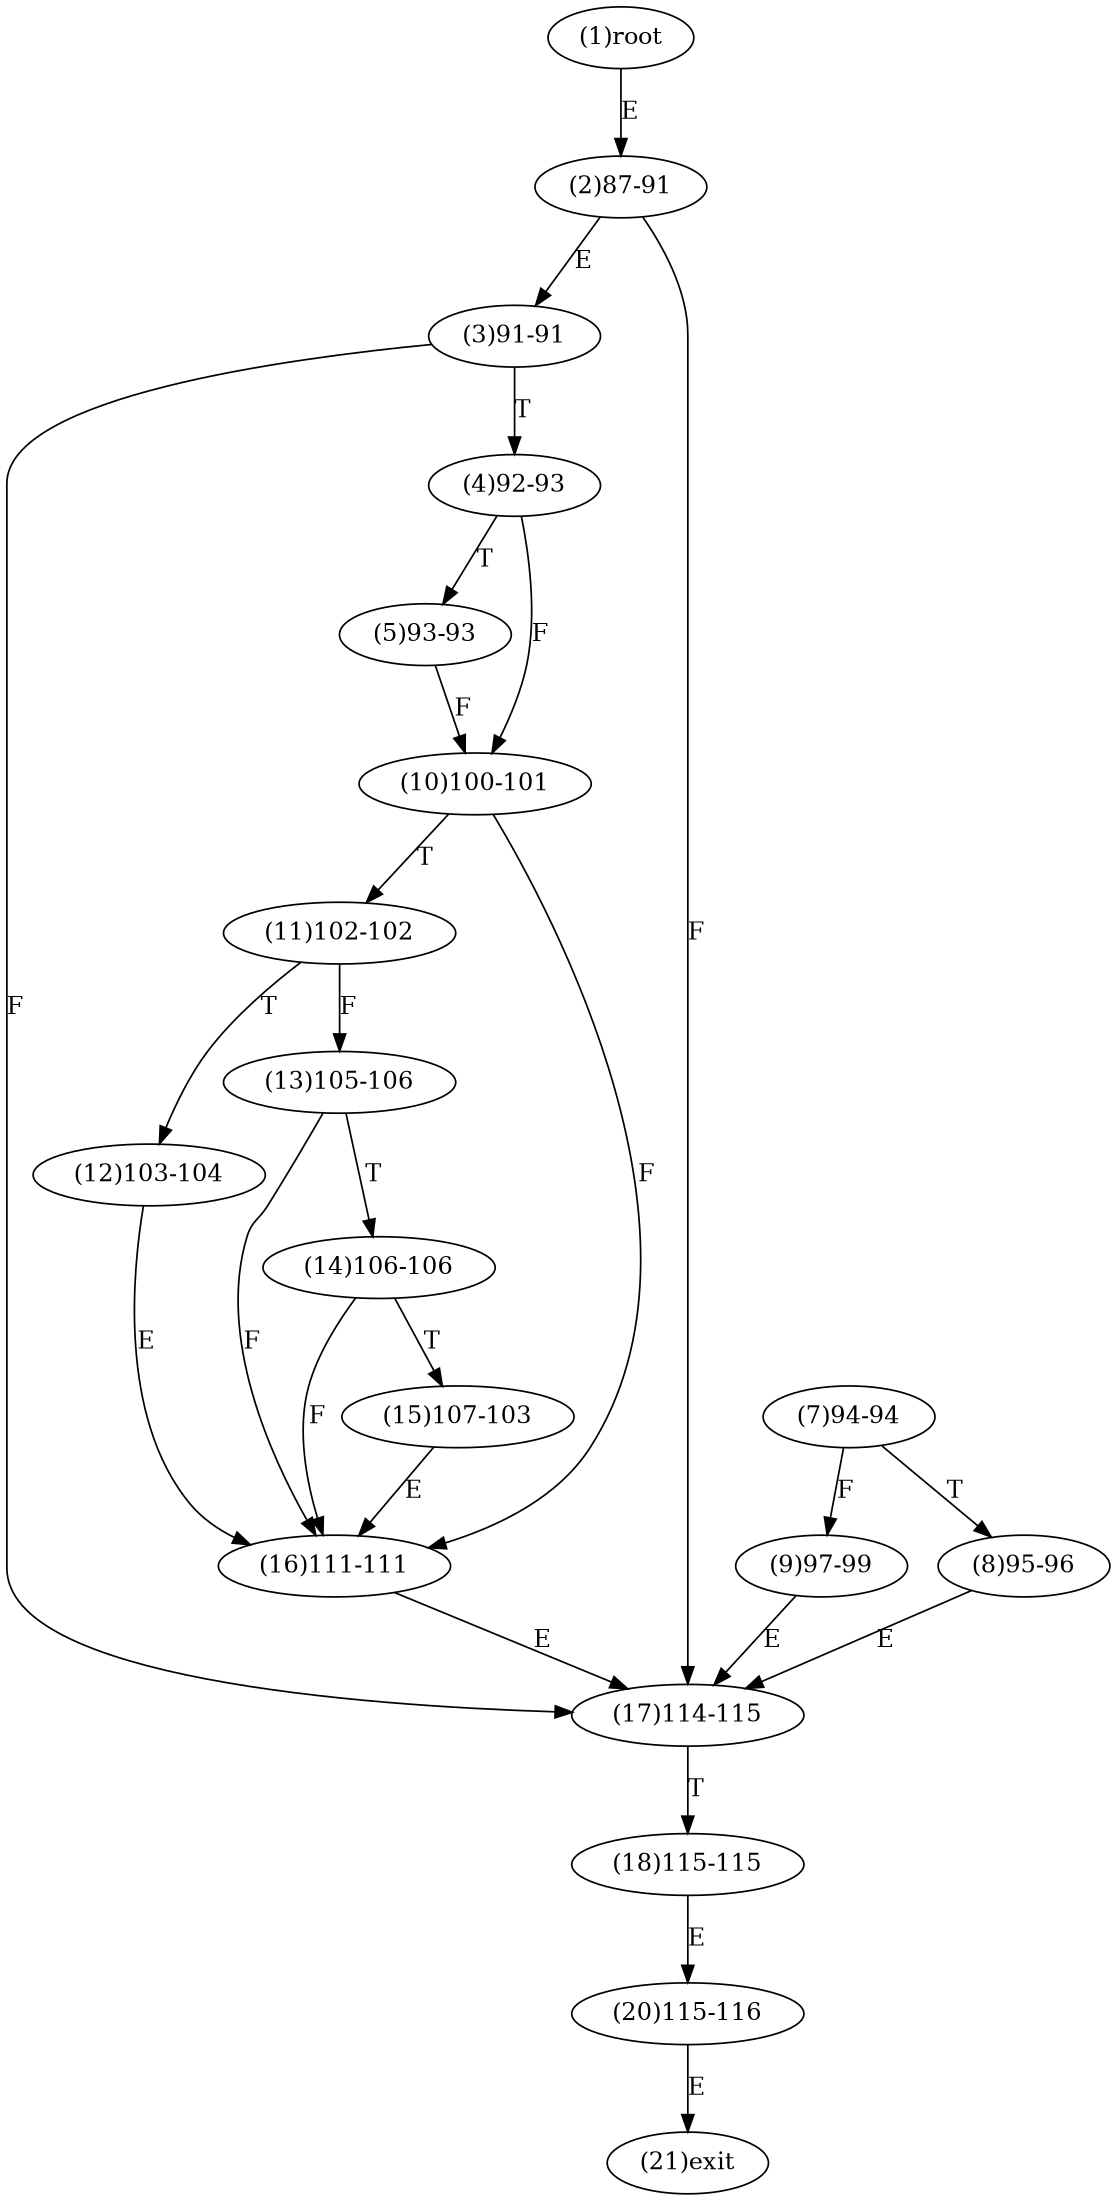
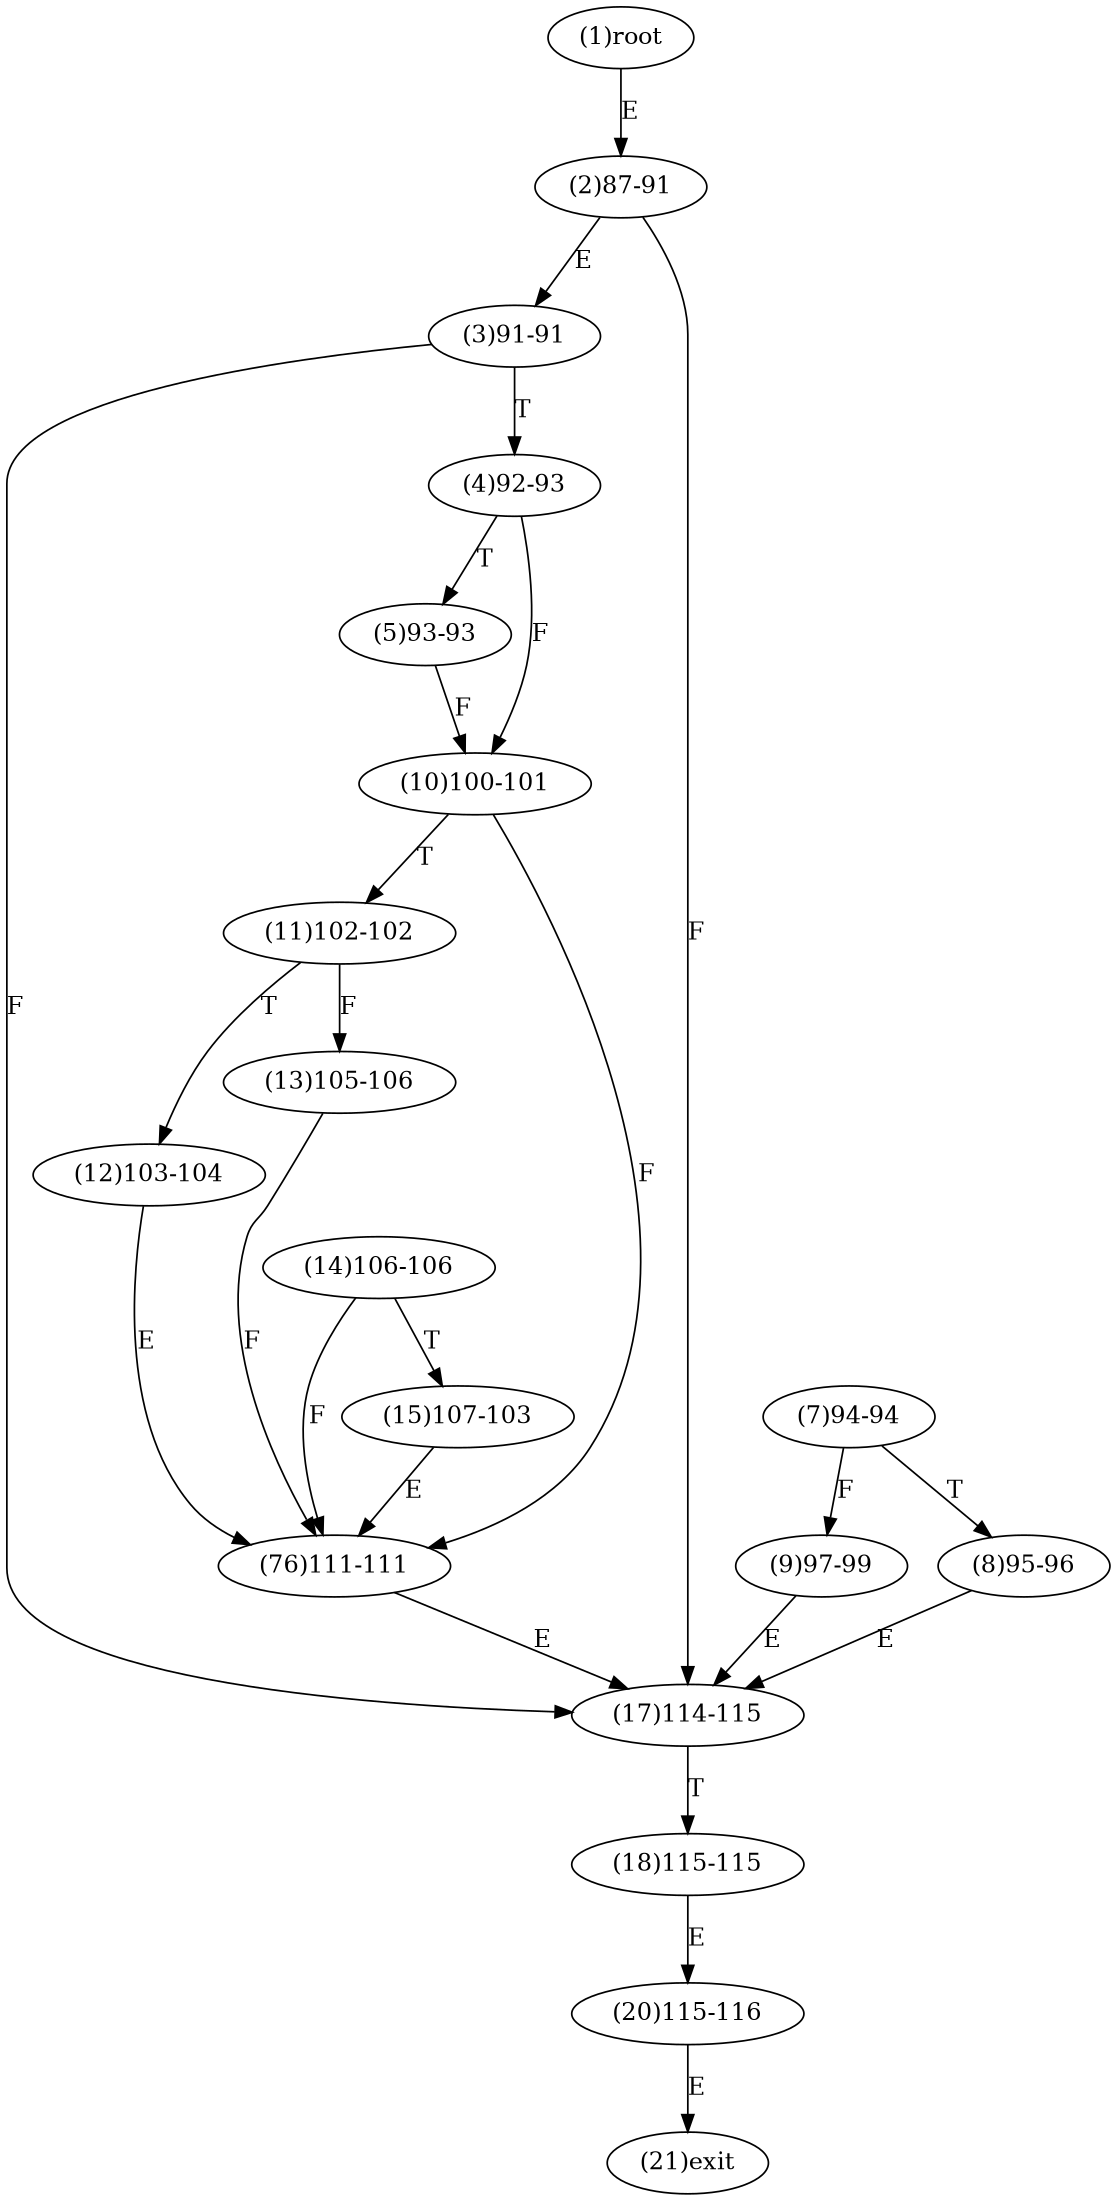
edge "(13)105-106" -> "(14)106-106": removed, label "T"
node "(16)111-111": label "(16)111-111" -> "(76)111-111"
